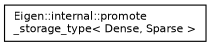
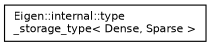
node "Eigen::internal::promote _storage_type< Dense, Sparse >": label "Eigen::internal::promote _storage_type< Dense, Sparse >" -> "Eigen::internal::type _storage_type< Dense, Sparse >"
